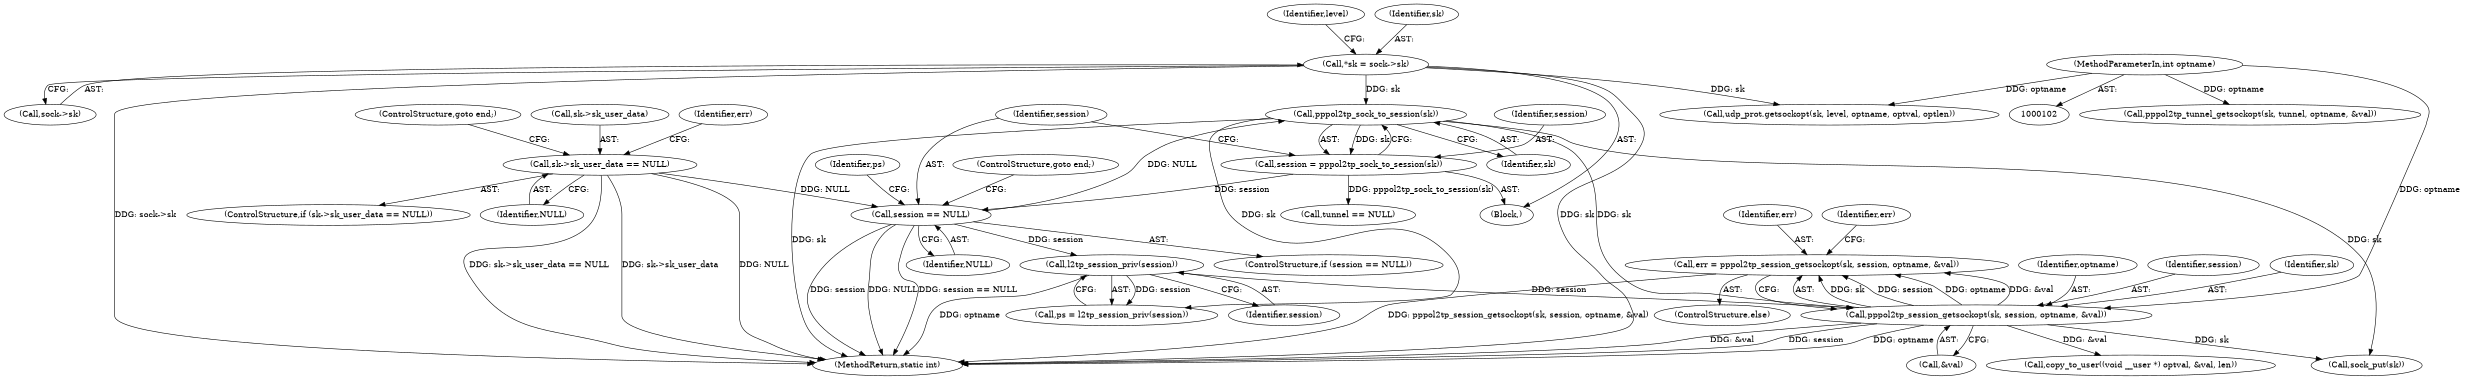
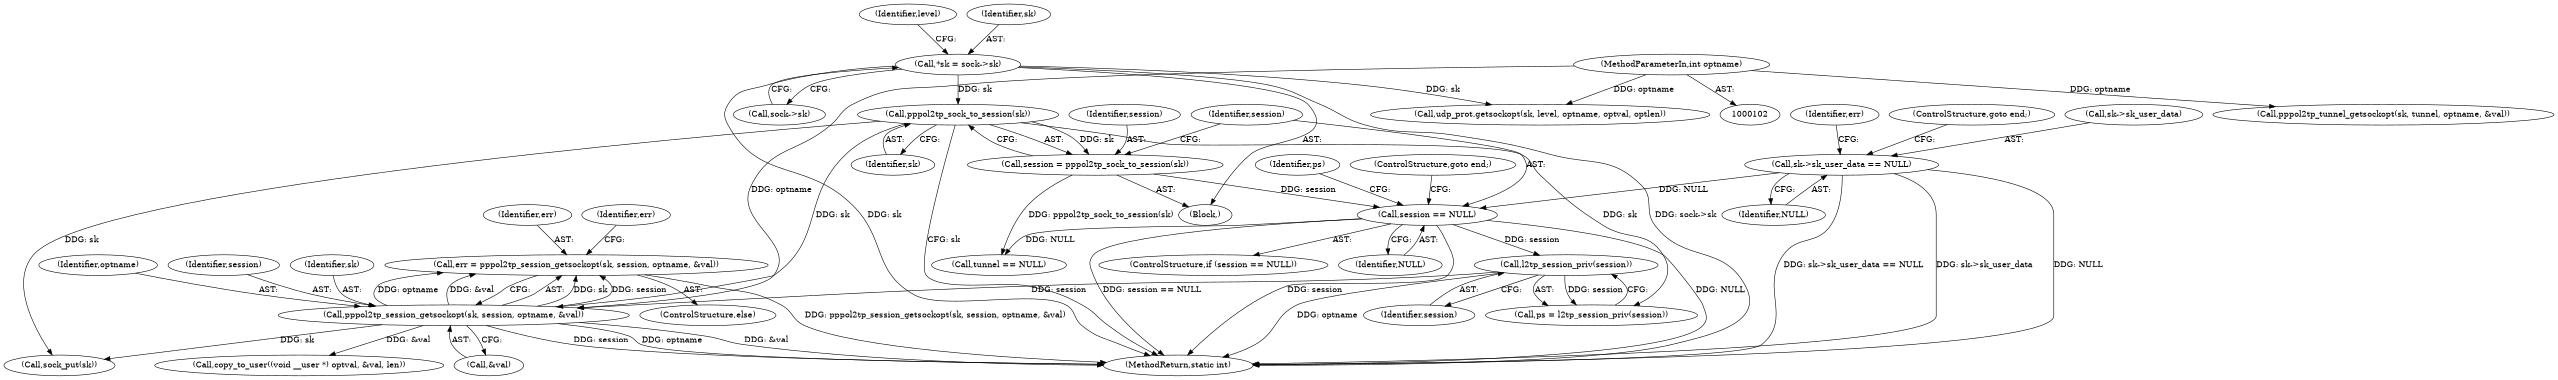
edge "(Call,sock->sk)" -> "(Call,*sk = sock->sk)": label "AST: " -> "CFG: "
edge "(Call,session == NULL)" -> "(Call,pppol2tp_sock_to_session(sk))": now "(Call,session == NULL)" -> "(Call,tunnel == NULL)"
node "(ControlStructure,if (sk->sk_user_data == NULL))": removed
edge "(Call,pppol2tp_sock_to_session(sk))" -> "(MethodReturn,static int)": label "DDG: sk" -> "CFG: sk"
